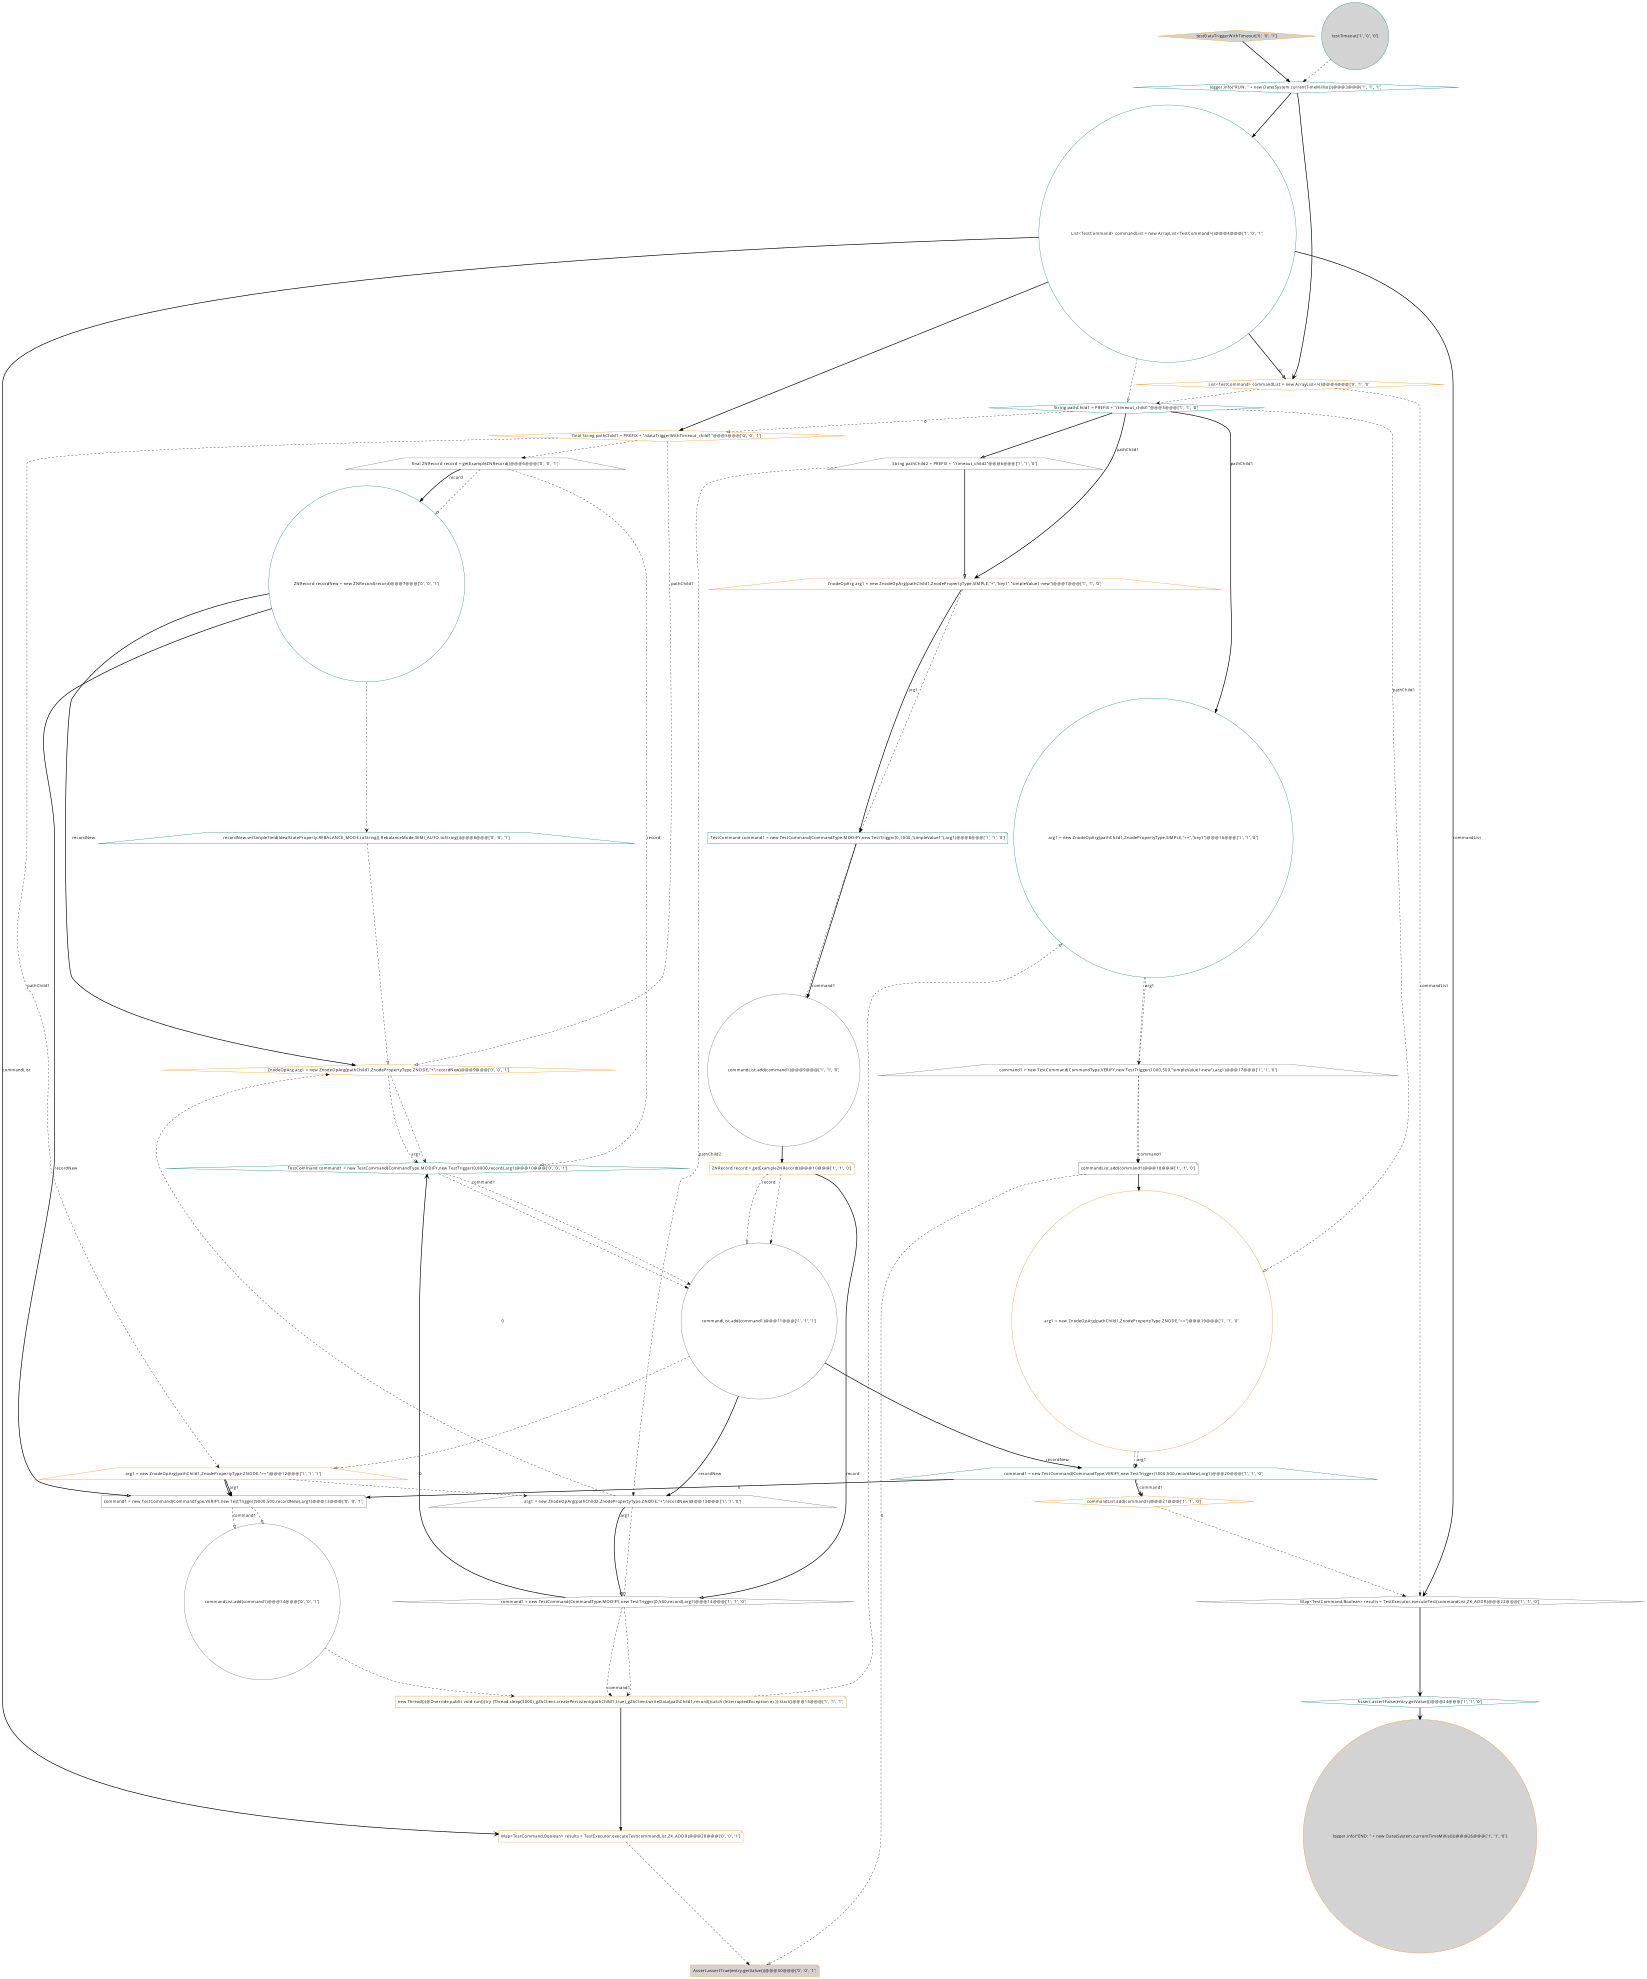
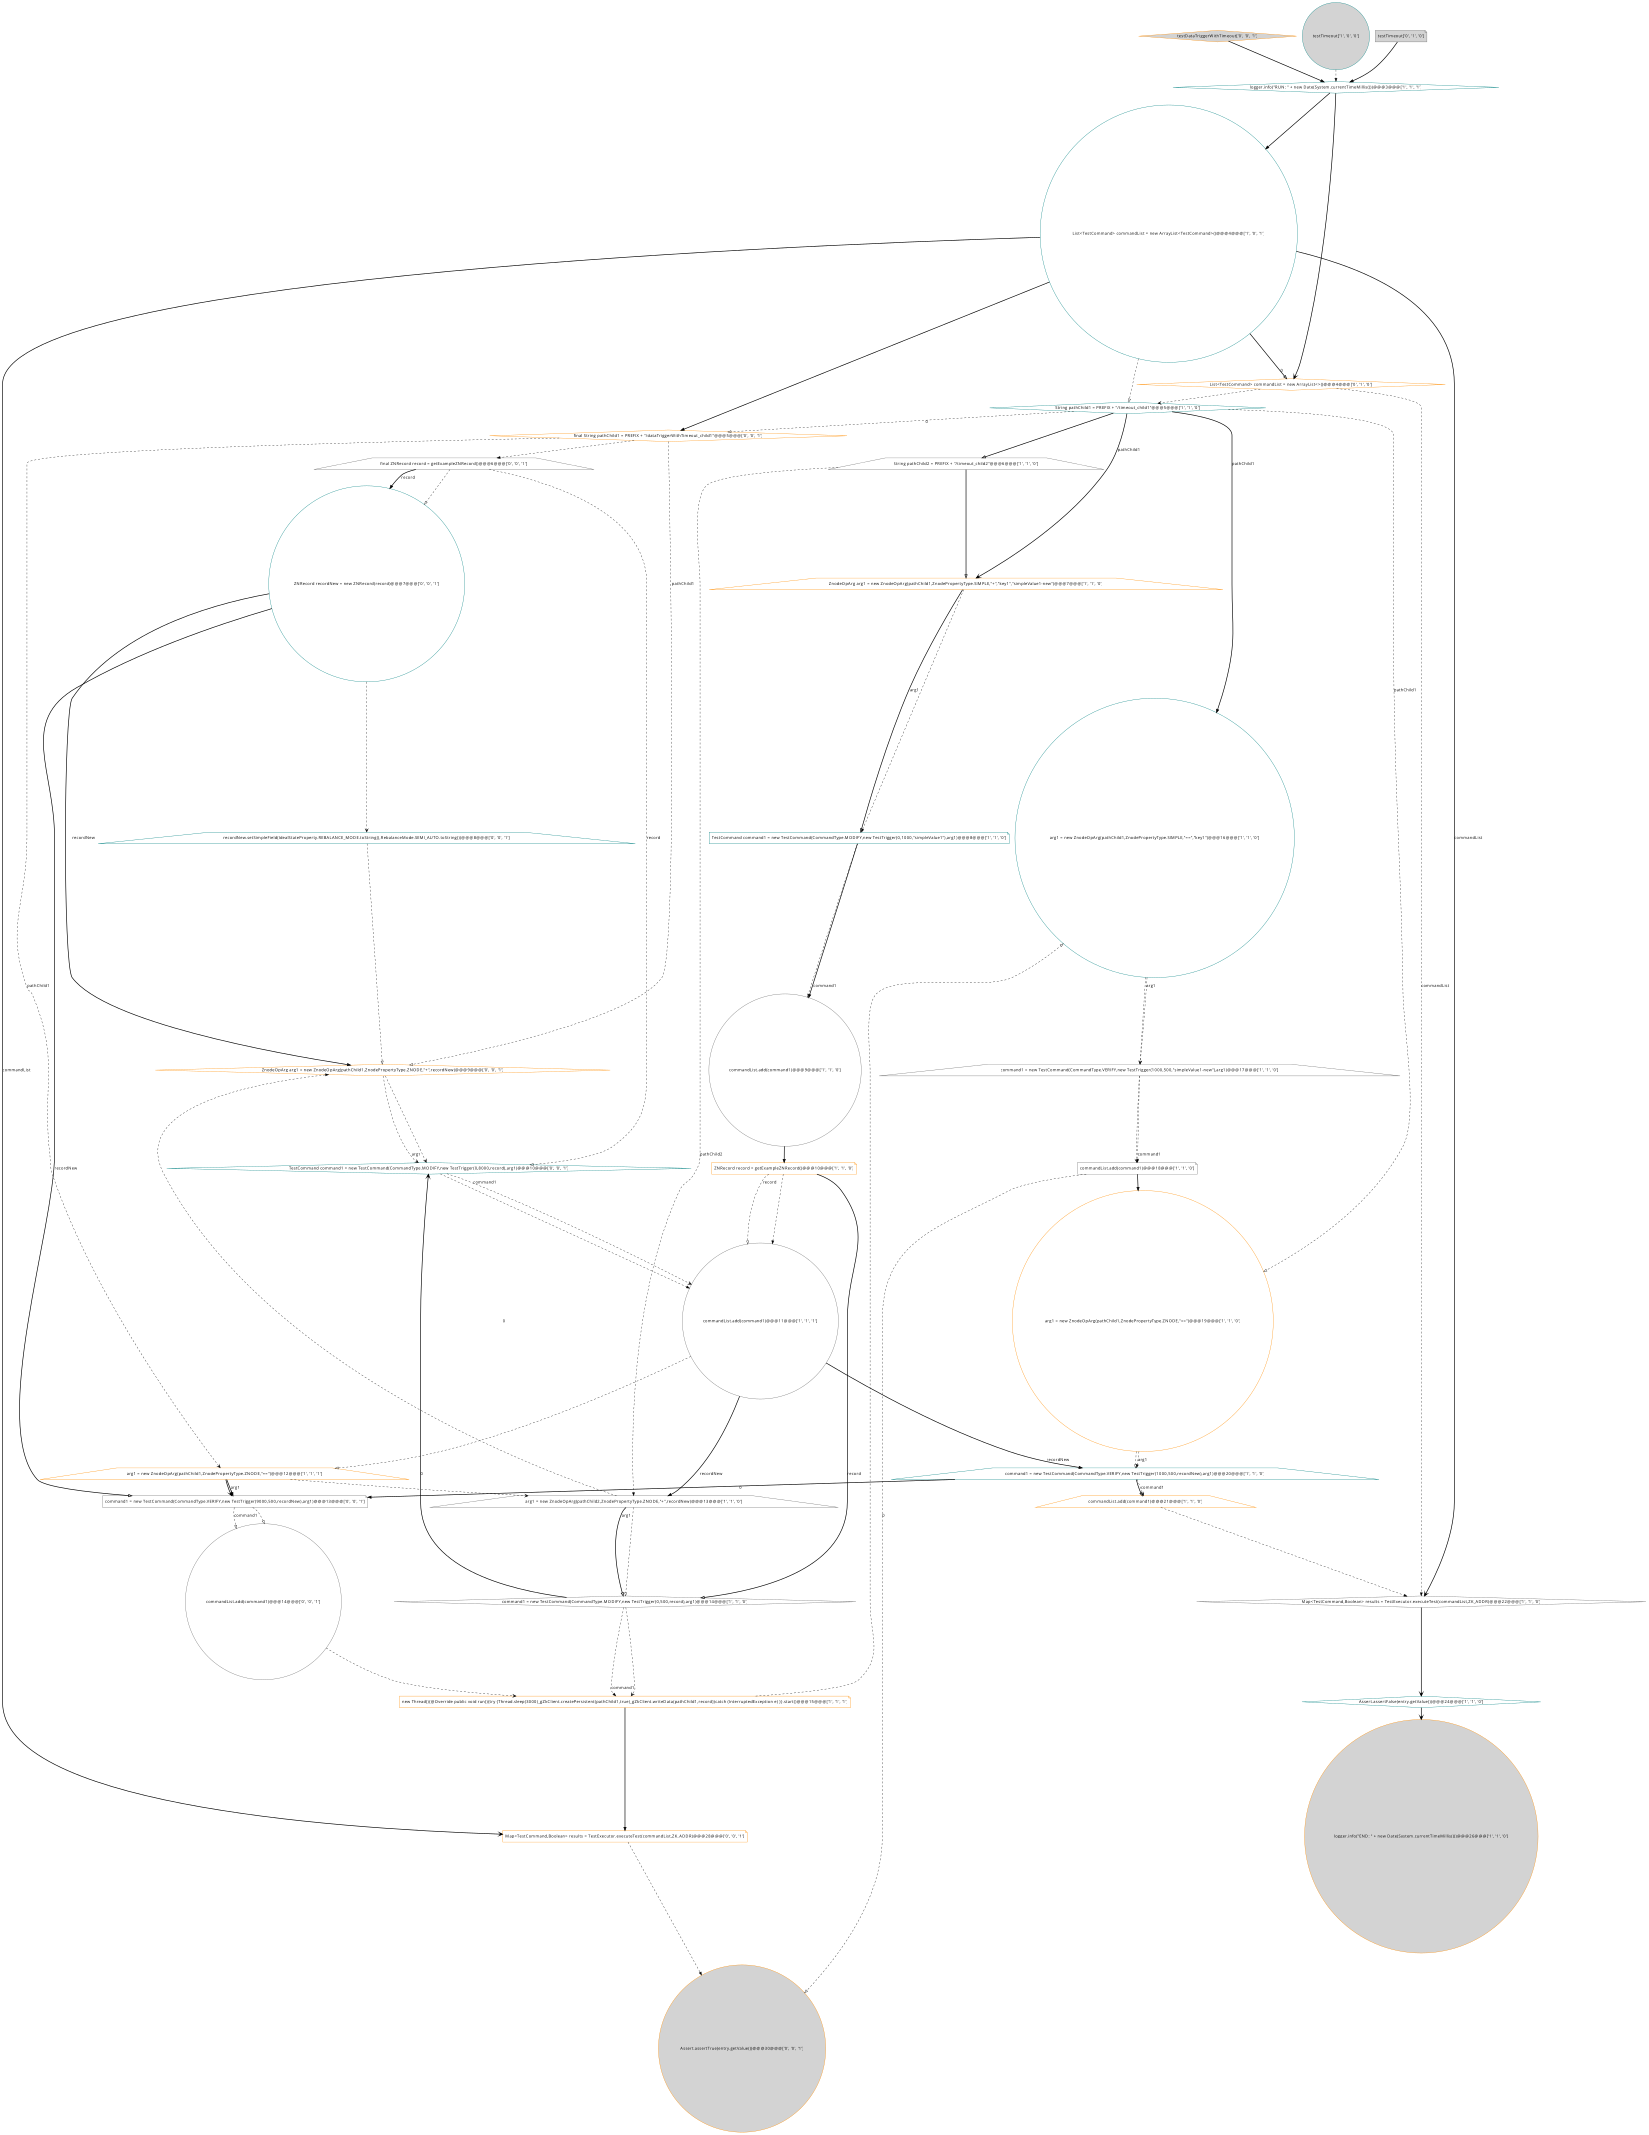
node "testTimeout['0', '1', '0']": added
node "commandList.add(command1)@@@21@@@['1', '1', '0']": shape diamond -> trapezium
node "Assert.assertTrue(entry.getValue())@@@30@@@['0', '0', '1']": shape note -> circle
